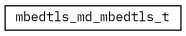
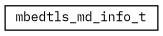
node "mbedtls_md_mbedtls_t": label "mbedtls_md_mbedtls_t" -> "mbedtls_md_info_t"
